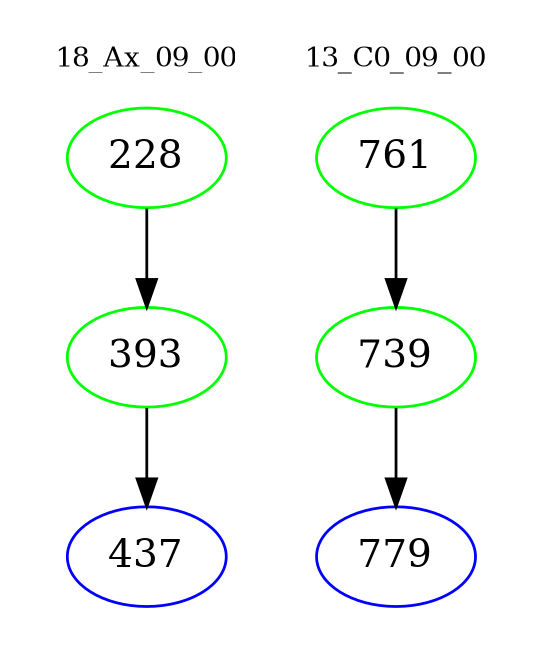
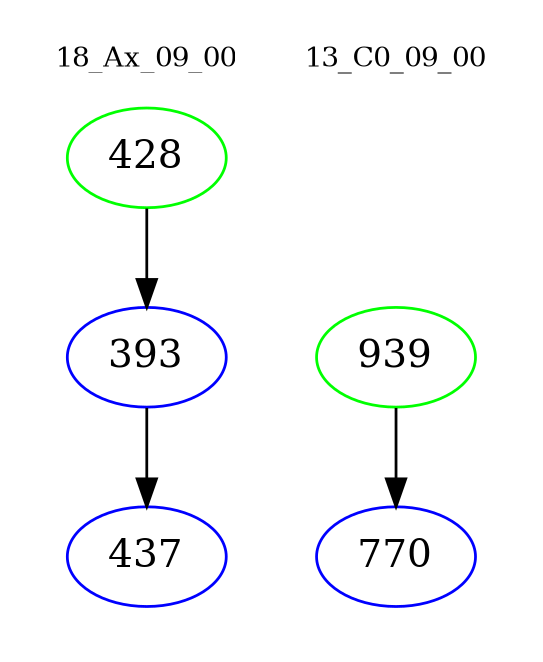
node "228": label "228" -> "428"
node "761": removed
node "393": color green -> blue
node "739": label "739" -> "939"
node "779": label "779" -> "770"
